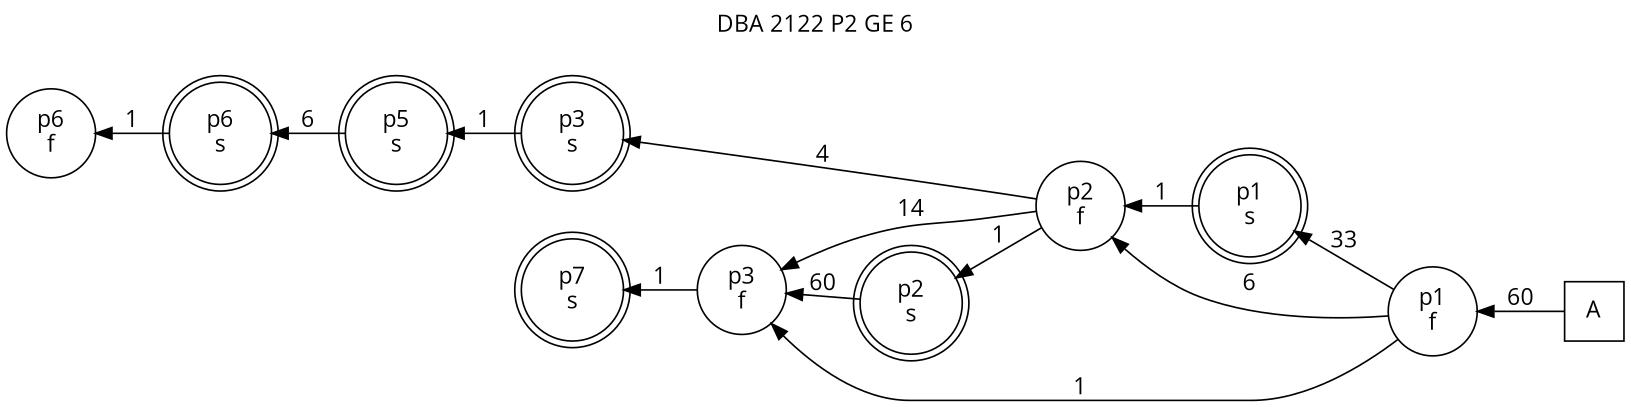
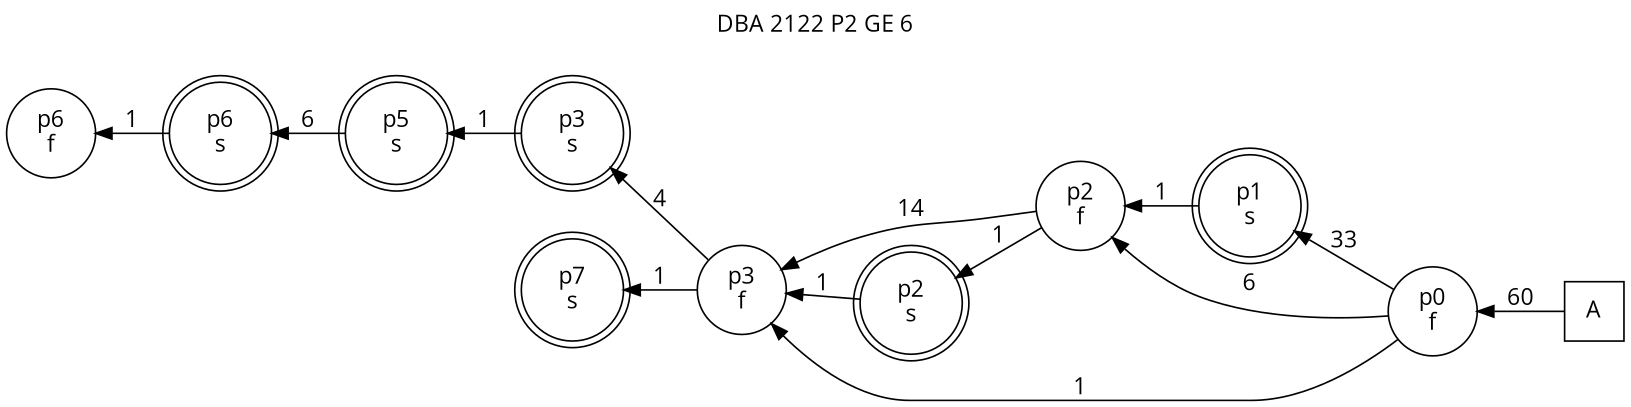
edge "p2 f" -> "p3 s": now "p3 f" -> "p3 s"
edge "p2 s" -> "p3 f": label "60" -> "1"
node "p1 f": label "p1 f" -> "p0 f"
